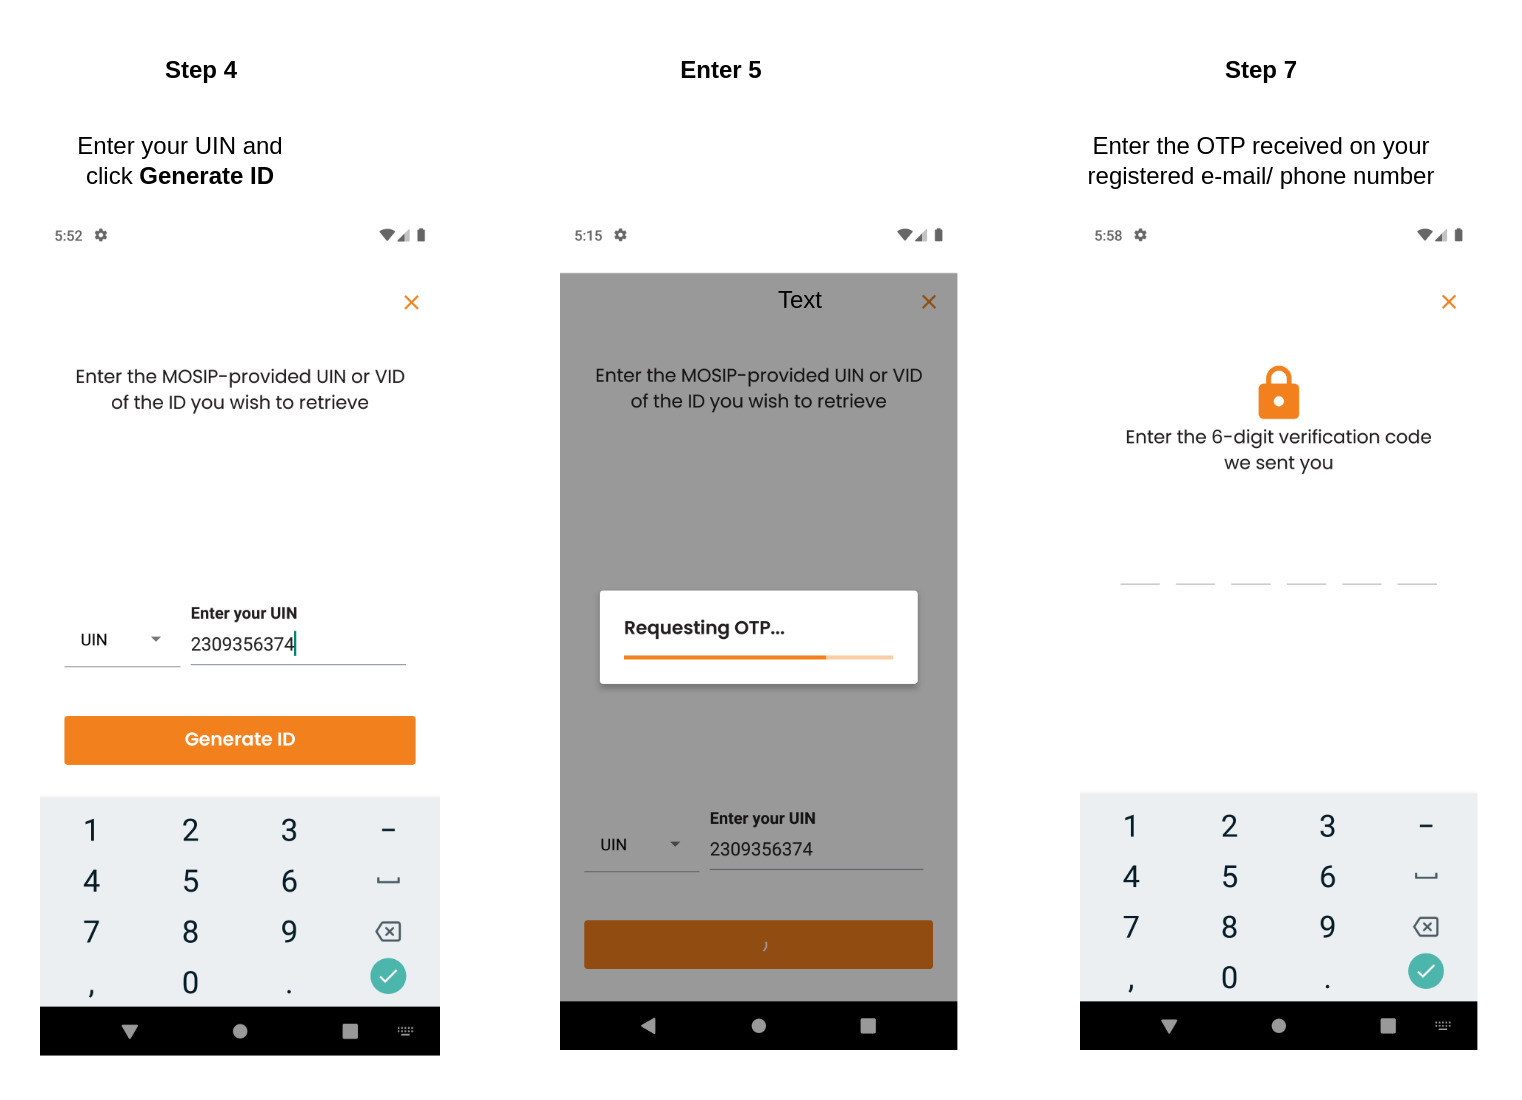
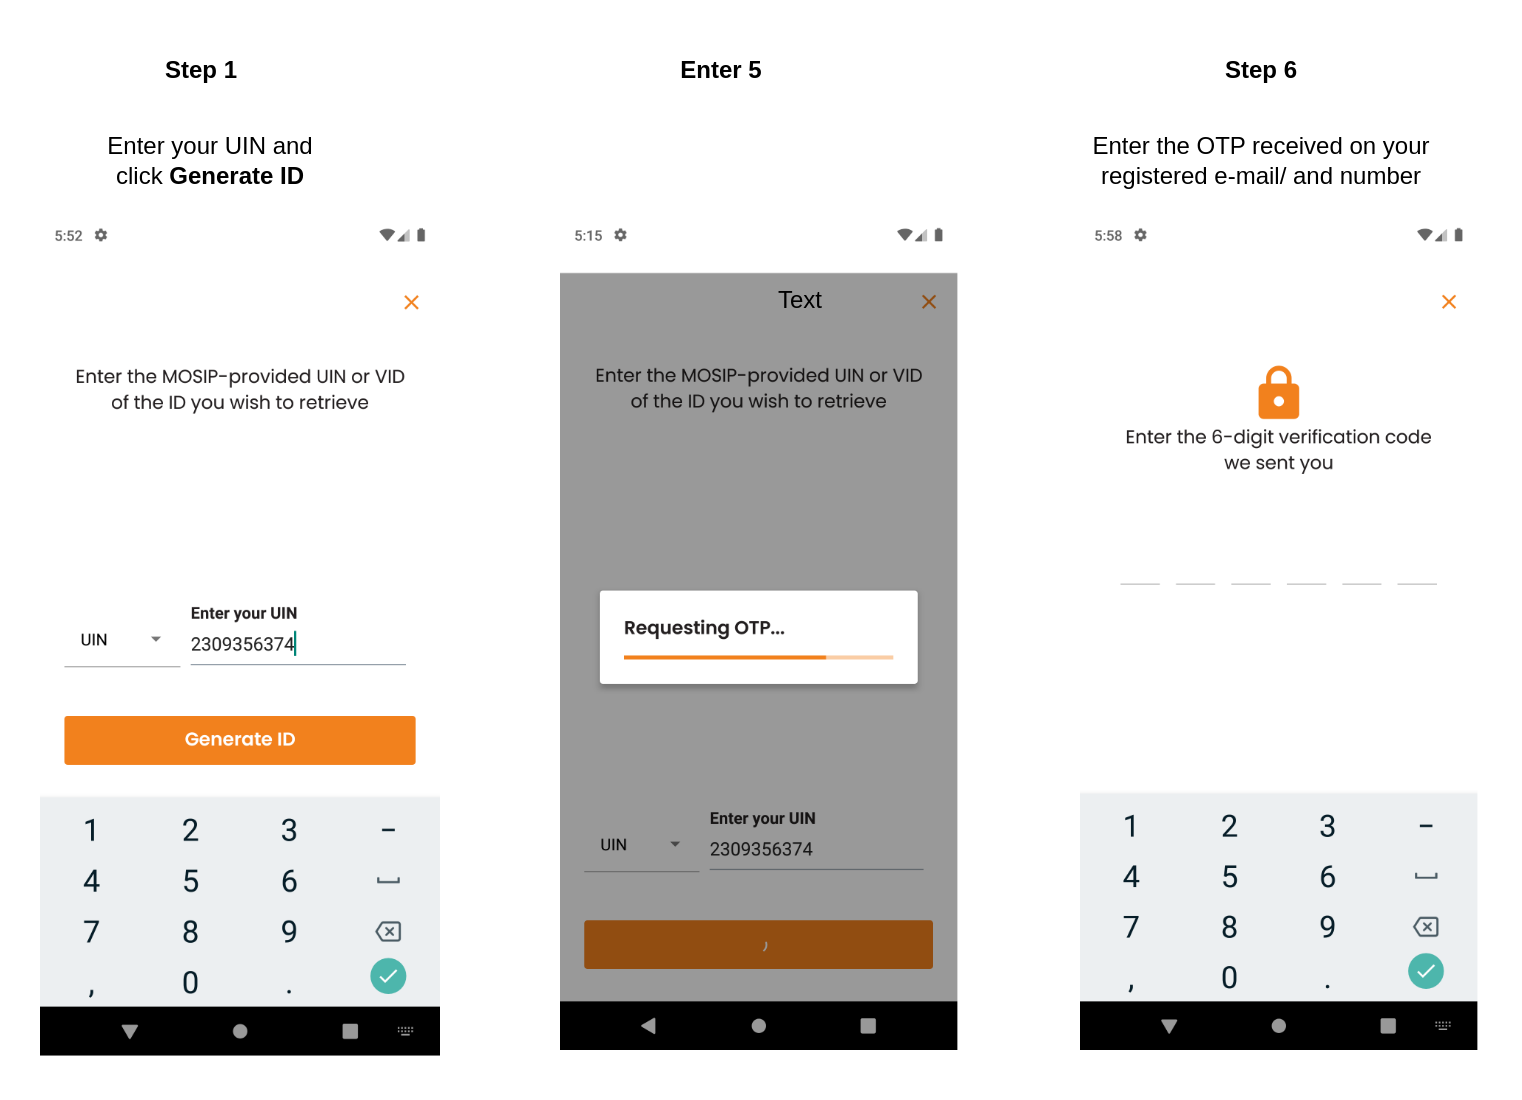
node "Step 4": label "Step 4" -> "Step 1"
node "Step 7": label "Step 7" -> "Step 6"
node "Enter your UIN and click Generate ID": moved (181, 161) -> (211, 161)
node "Enter the OTP received on your registered e-mail/ phone number": label "Enter the OTP received on your registered e-mail/ phone number" -> "Enter the OTP received on your registered e-mail/ and number"
